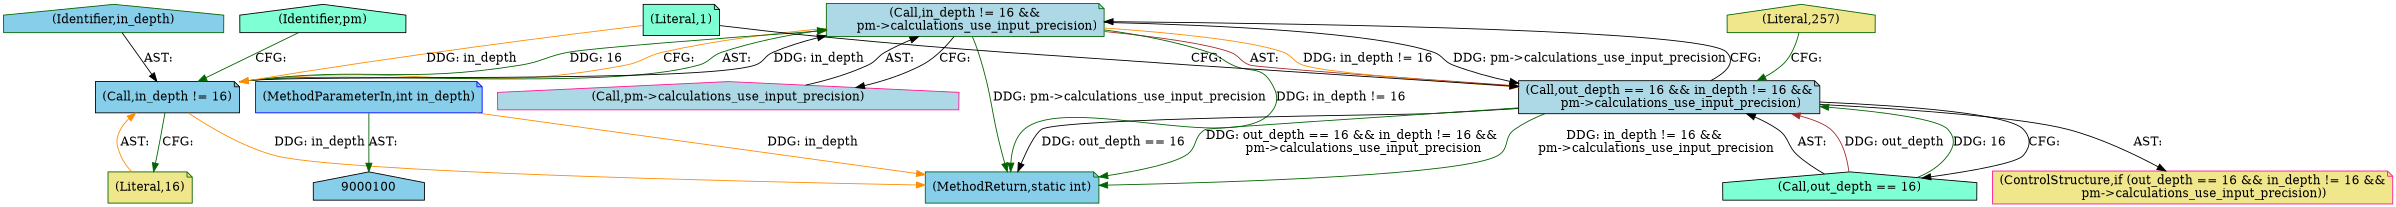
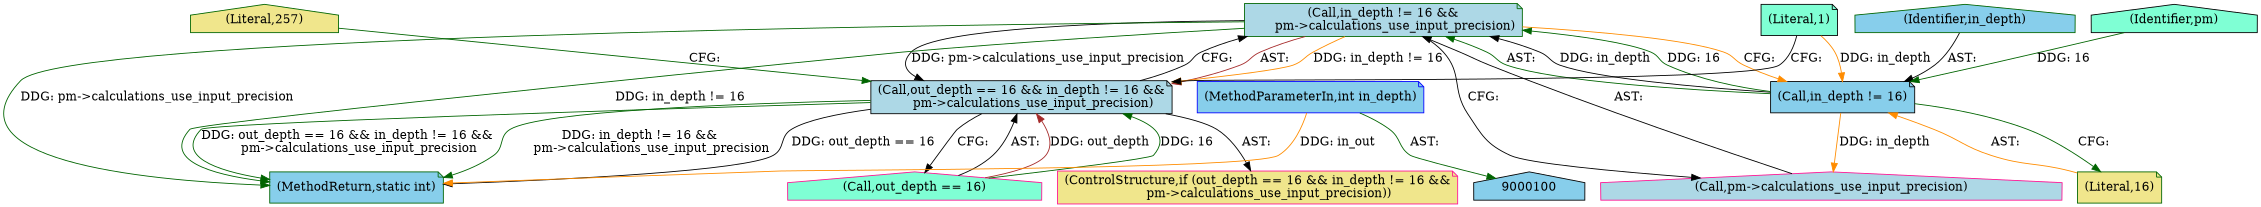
edge "(Identifier,pm)" -> "(Call,in_depth != 16)": label "CFG: " -> "DDG: 16"
edge "(MethodParameterIn,int in_depth)" -> "(MethodReturn,static int)": label "DDG: in_depth" -> "DDG: in_out"
edge "(Call,in_depth != 16)" -> "(MethodReturn,static int)": now "(Call,in_depth != 16)" -> "(Call,pm->calculations_use_input_precision)"
node "(Call,out_depth == 16)": color black -> deeppink
